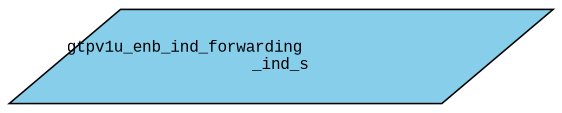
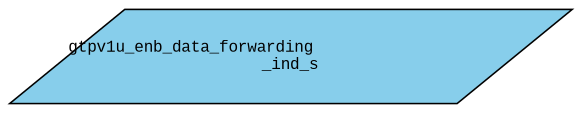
node "gtpv1u_enb_ind_forwarding _ind_s": label "gtpv1u_enb_ind_forwarding _ind_s" -> "gtpv1u_enb_data_forwarding _ind_s"
